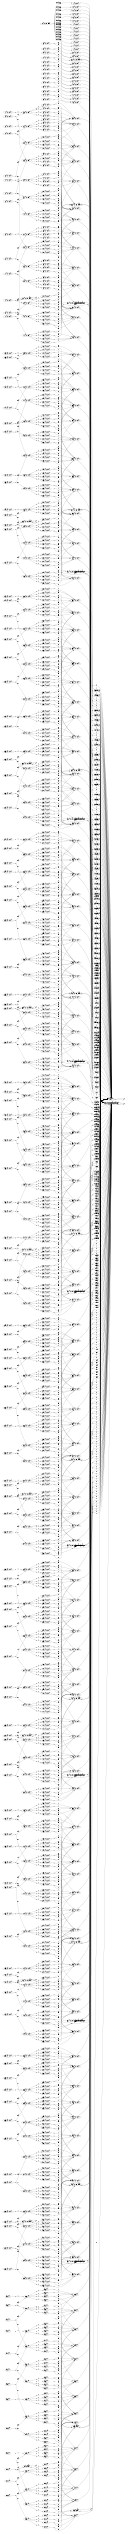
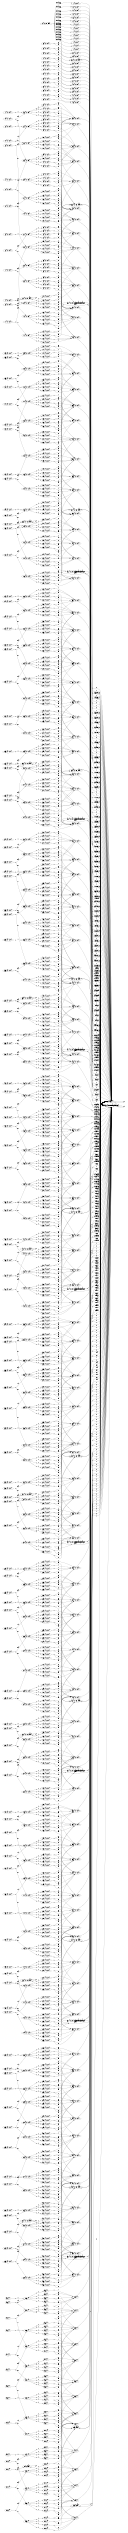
node "408: {(c < 20)}": removed
node "1012: {}": added
